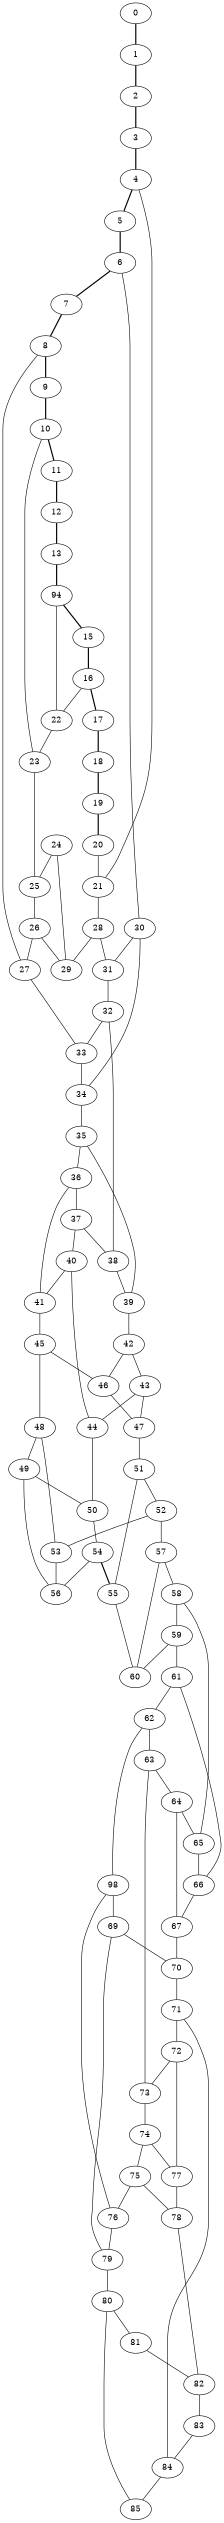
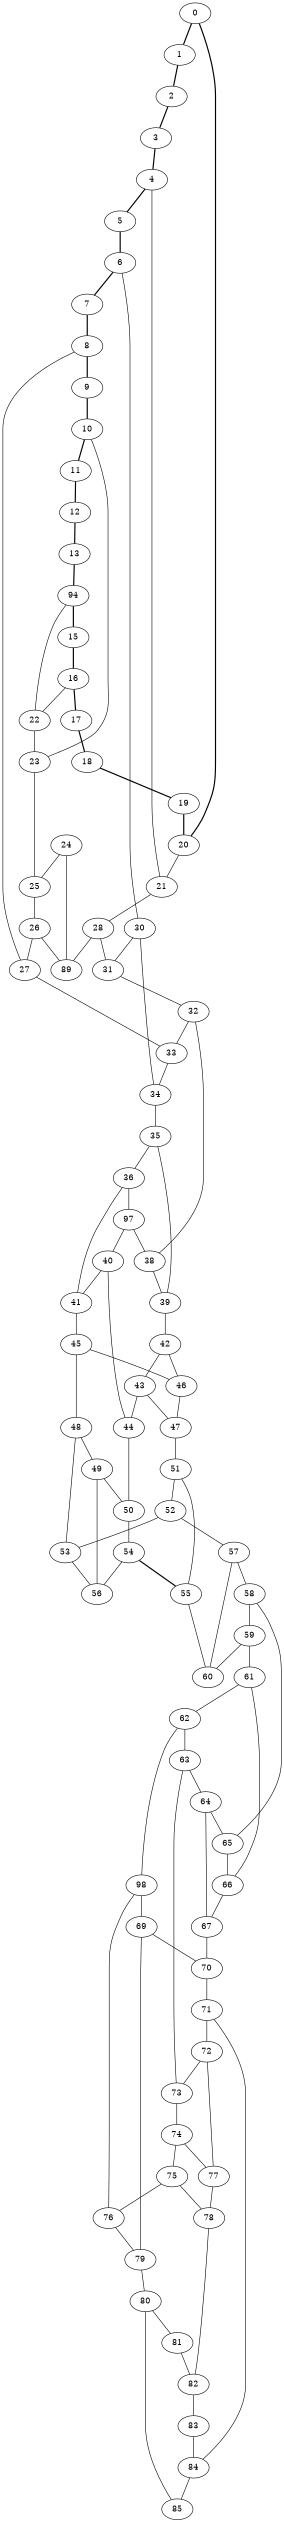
edge "0" -- "20": added
node "29": label "29" -> "89"
node "37": label "37" -> "97"
